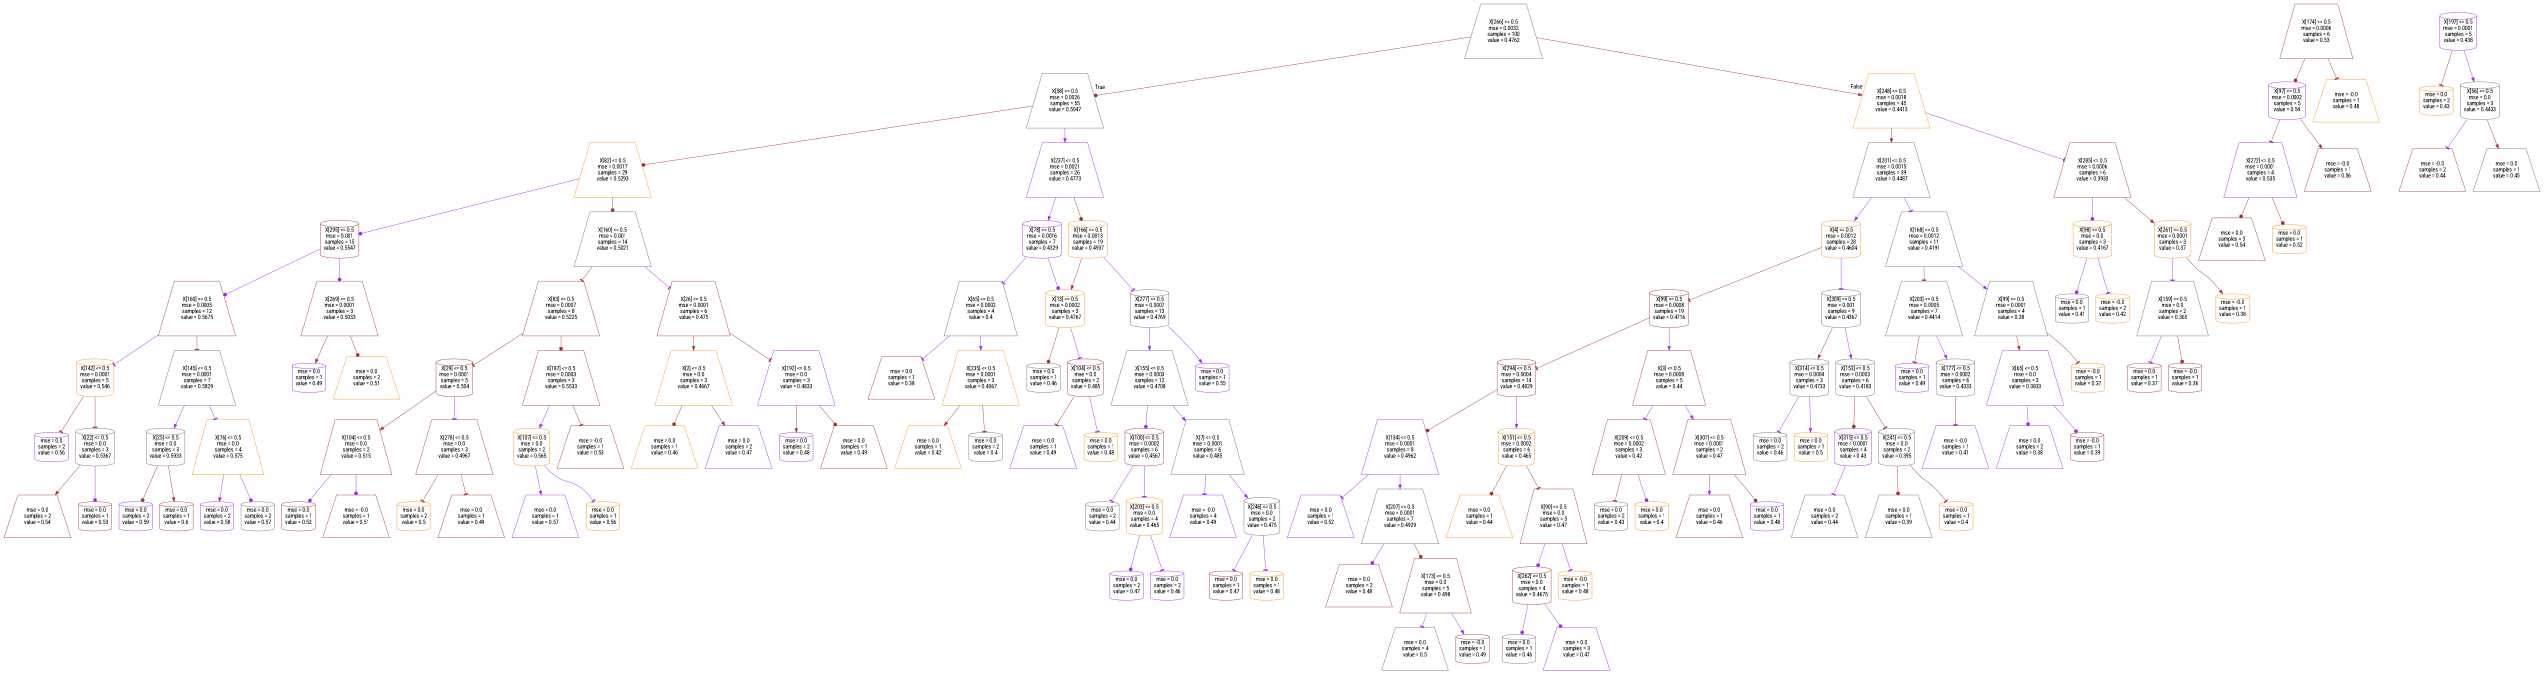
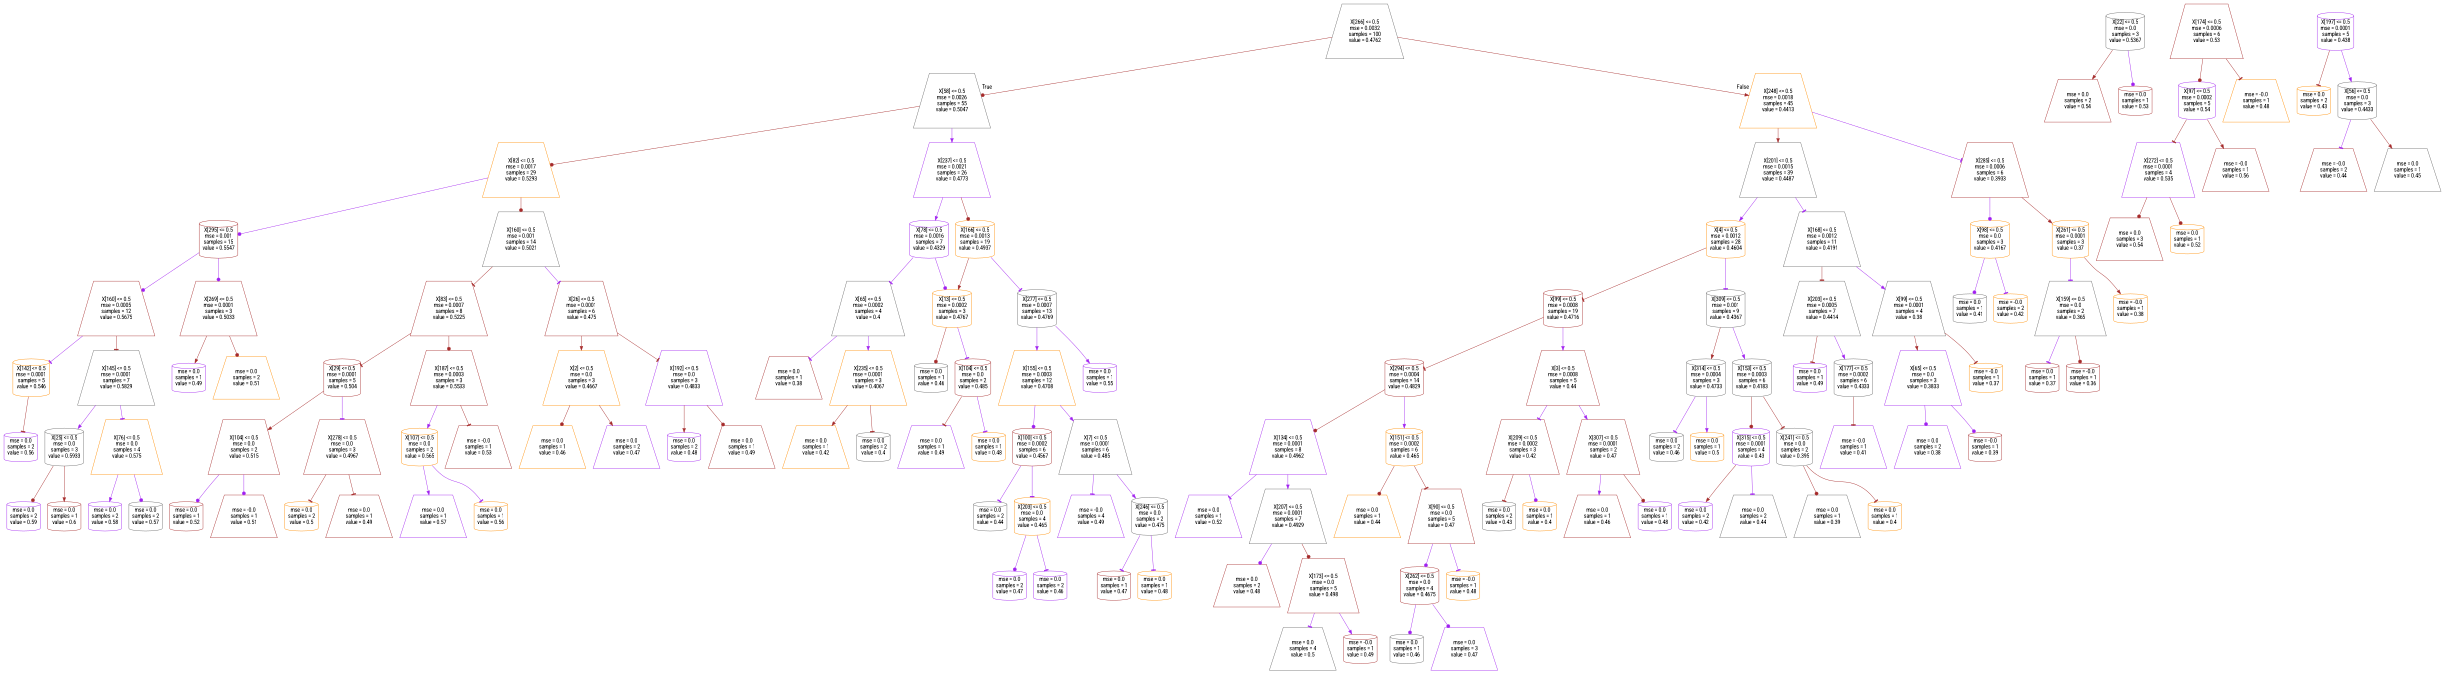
node "X[155] <= 0.5 mse = 0.0003 samples = 12 value = 0.4708": color gray40 -> darkorange
edge "X[142] <= 0.5 mse = 0.0001 samples = 5 value = 0.546" -> "X[22] <= 0.5 mse = 0.0 samples = 3 value = 0.5367": removed
node "mse = 0.0 samples = 2 value = 0.42": added
